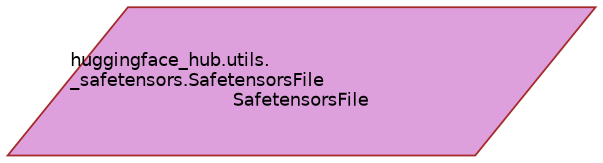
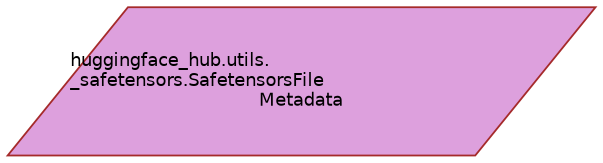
node "huggingface_hub.utils. _safetensors.SafetensorsFile SafetensorsFile": label "huggingface_hub.utils. _safetensors.SafetensorsFile SafetensorsFile" -> "huggingface_hub.utils. _safetensors.SafetensorsFile Metadata"
